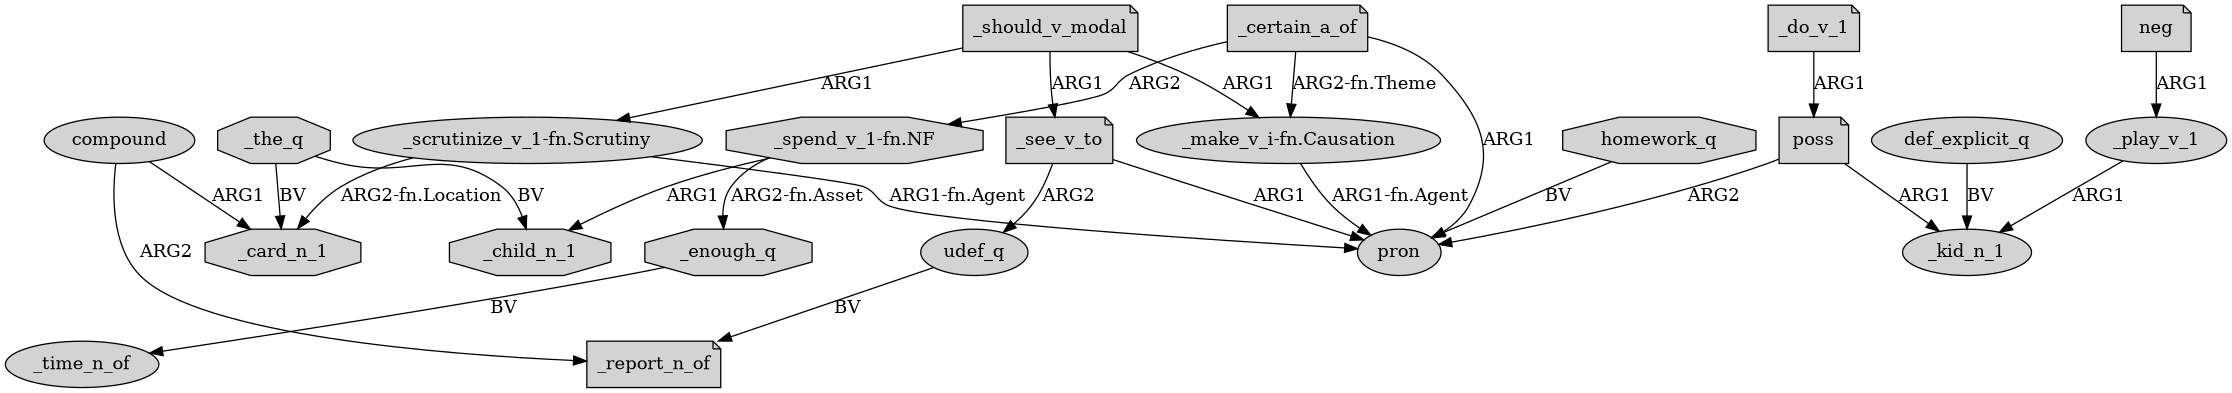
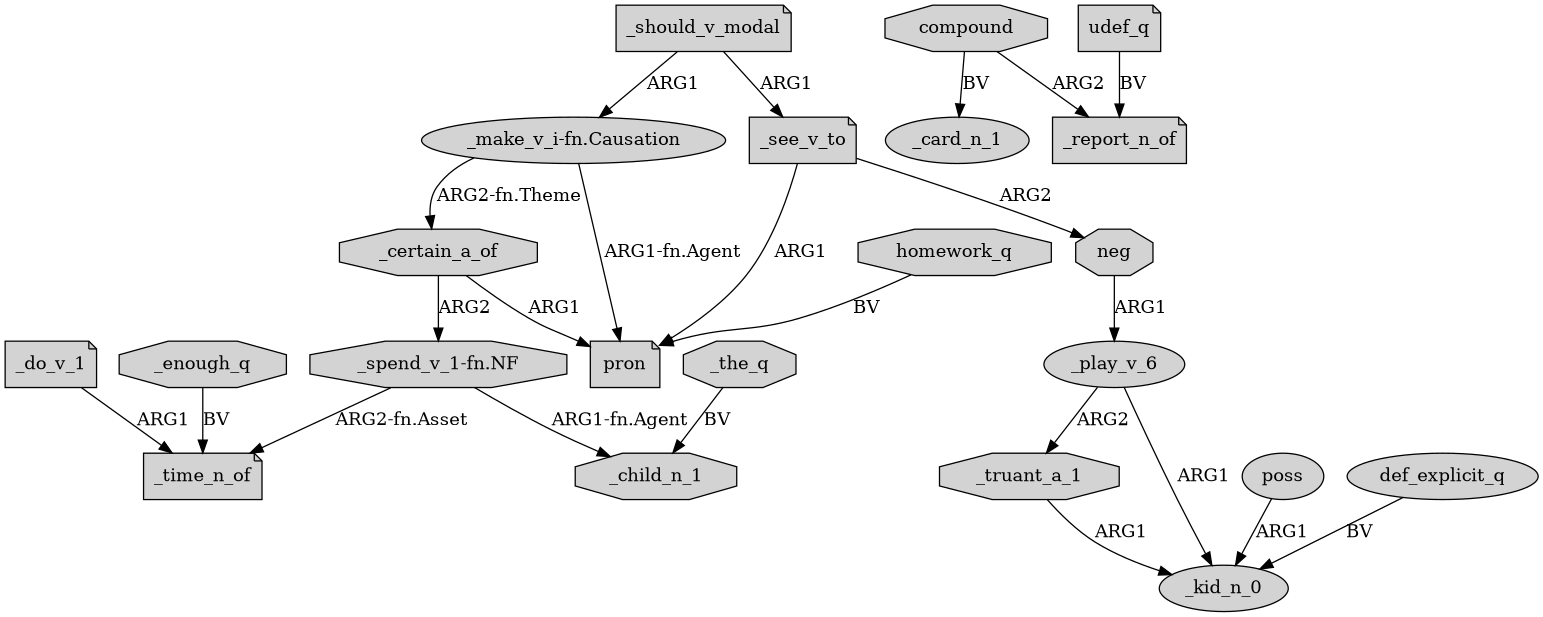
node "_certain_a_of": shape note -> octagon
node "neg": shape note -> octagon
edge "_certain_a_of" -> "_make_v_i-fn.Causation": reversed
edge "_do_v_1" -> "poss": now "_do_v_1" -> "_time_n_of"
node "compound": shape ellipse -> octagon
node "_scrutinize_v_1-fn.Scrutiny": removed
node "poss": shape note -> ellipse
node "_play_v_1": label "_play_v_1" -> "_play_v_6"
edge "_spend_v_1-fn.NF" -> "_enough_q": now "_spend_v_1-fn.NF" -> "_time_n_of"
edge "_the_q" -> "_card_n_1": removed, label "BV"
edge "compound" -> "_card_n_1": label "ARG1" -> "BV"
edge "_spend_v_1-fn.NF" -> "_child_n_1": label "ARG1" -> "ARG1-fn.Agent"
edge "_see_v_to" -> "udef_q": now "_see_v_to" -> "neg"
edge "poss" -> "pron": removed, label "ARG2"
node "_card_n_1": shape octagon -> ellipse
node "udef_q": shape ellipse -> note
node "pron": shape ellipse -> note
node "_kid_n_1": label "_kid_n_1" -> "_kid_n_0"
node "_time_n_of": shape ellipse -> note
node "_truant_a_1": added
